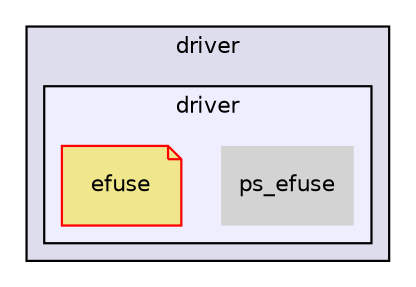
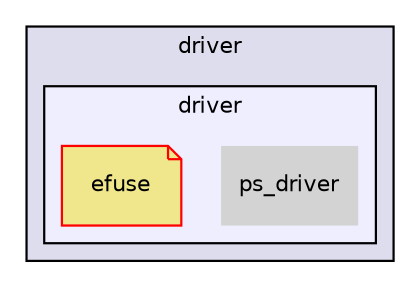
node "ps_efuse": label "ps_efuse" -> "ps_driver"
